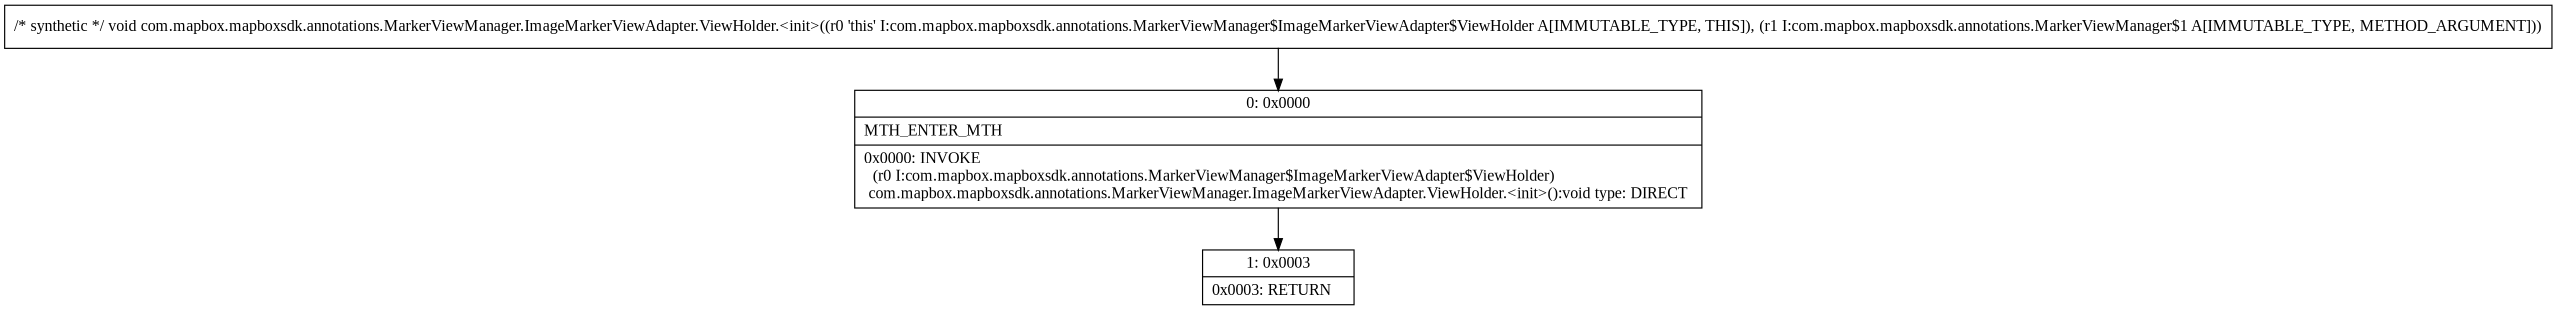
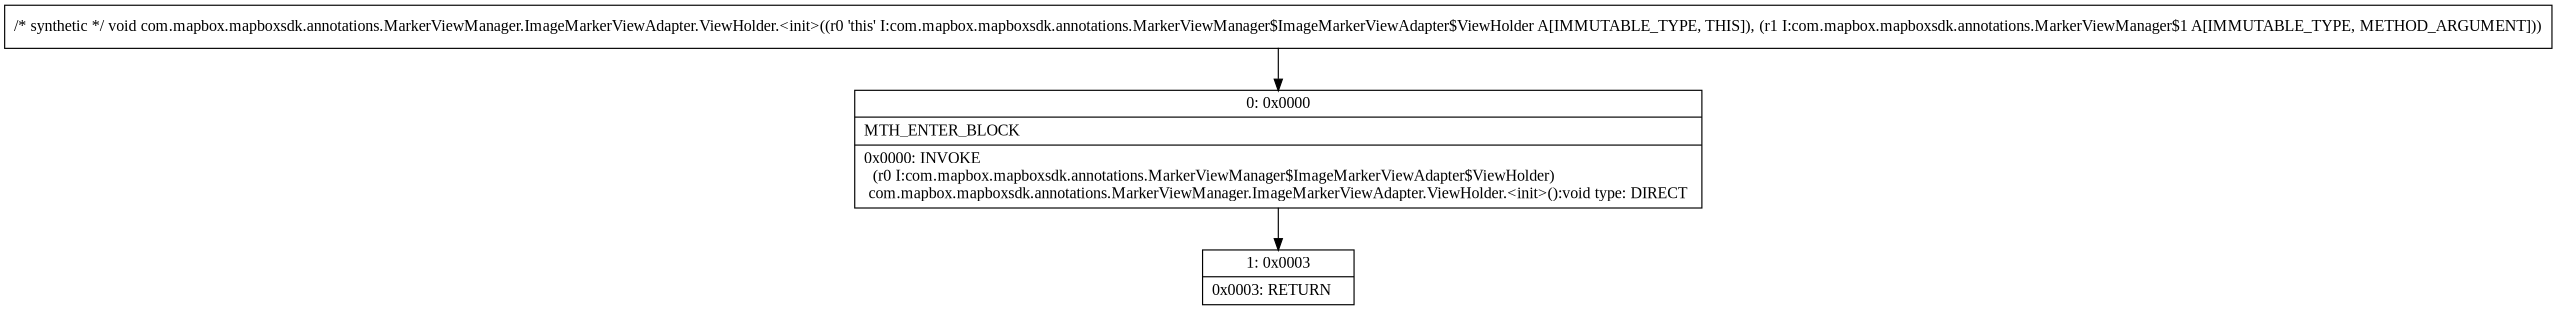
node "0: 0x0000": text "MTH_ENTER_MTH" -> "MTH_ENTER_BLOCK"
